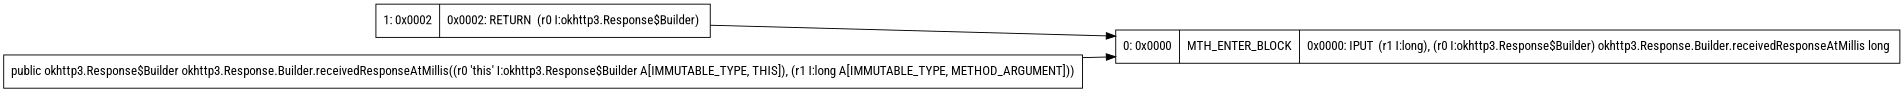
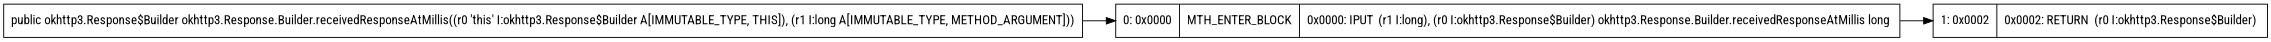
edge "1: 0x0002" -> "0: 0x0000": reversed
